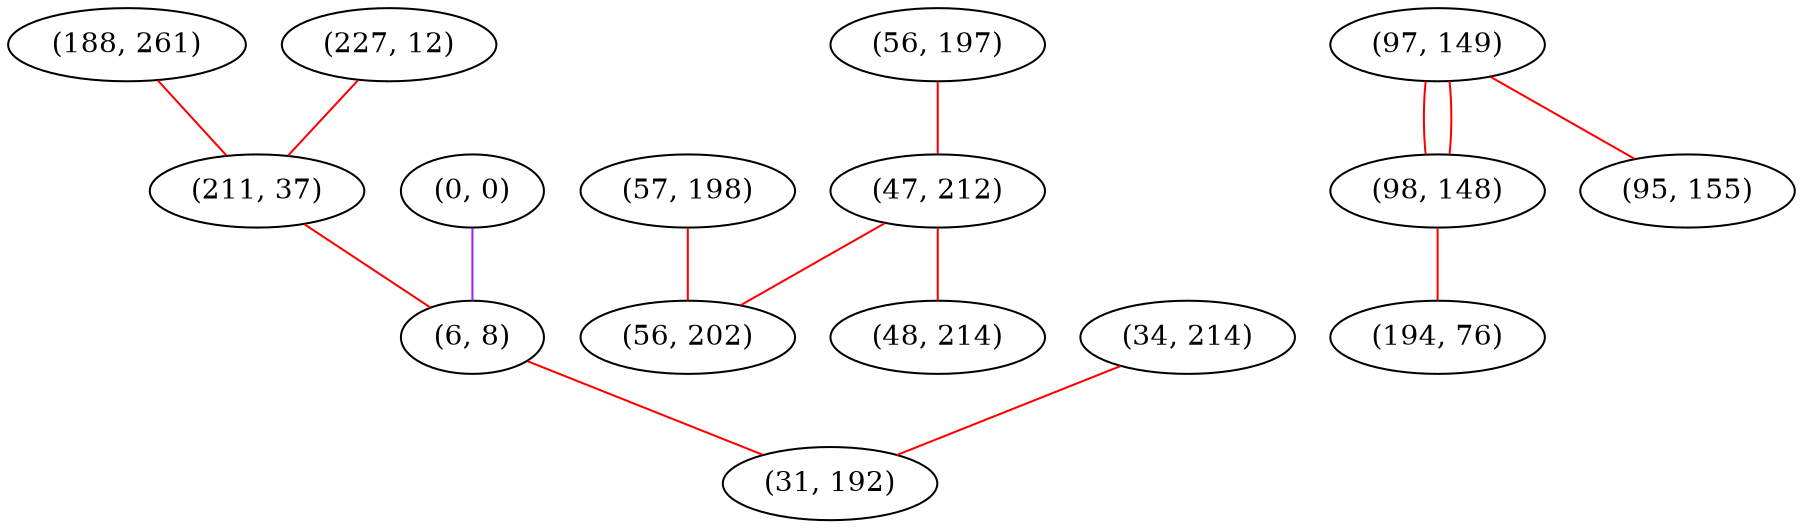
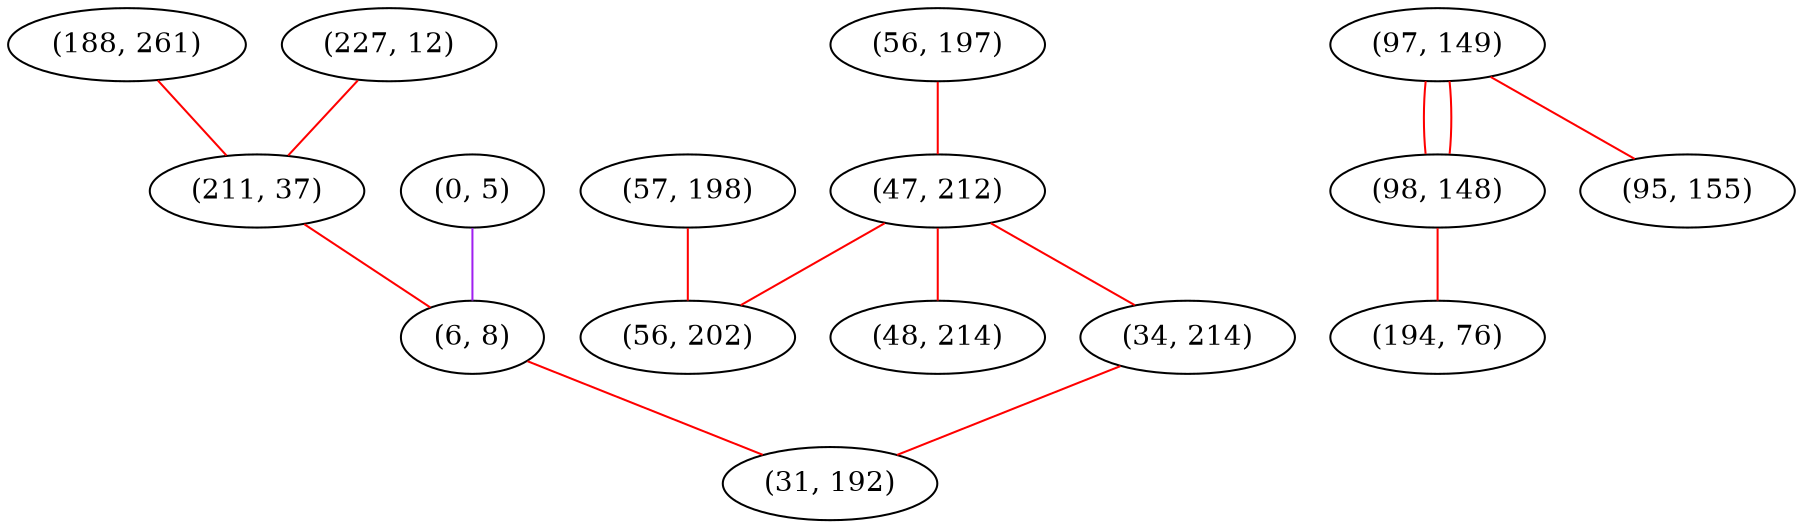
node "(0, 0)": label "(0, 0)" -> "(0, 5)"
edge "(47, 212)" -- "(34, 214)": added
